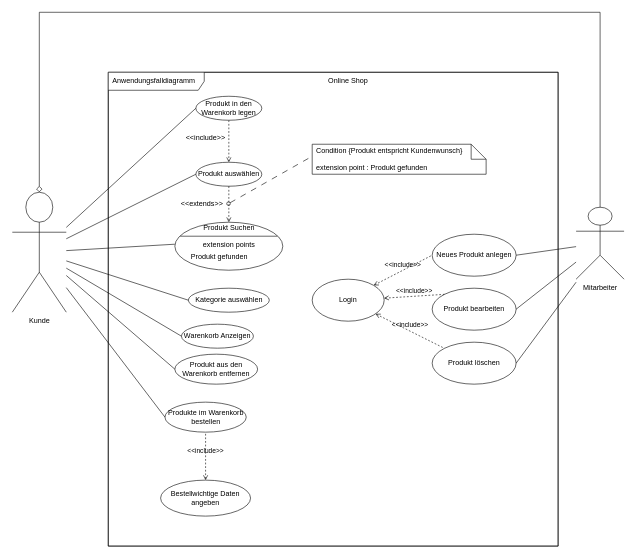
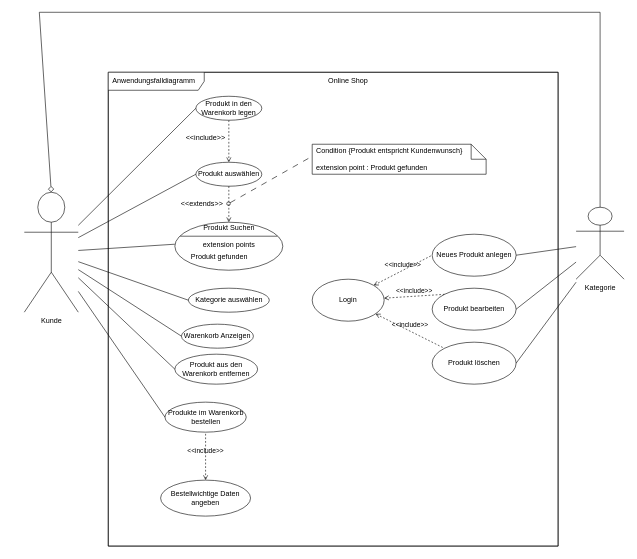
node "Kunde": moved (39, 252) -> (51, 252)
node "Mitarbeiter": label "Mitarbeiter" -> "Kategorie"
